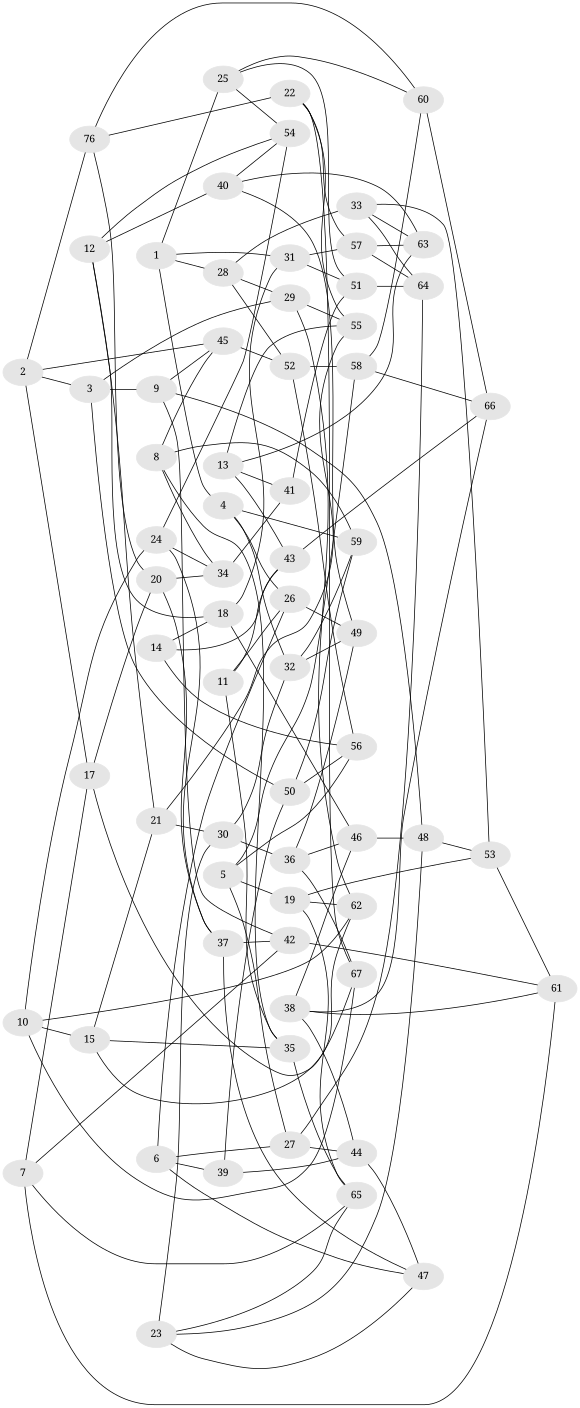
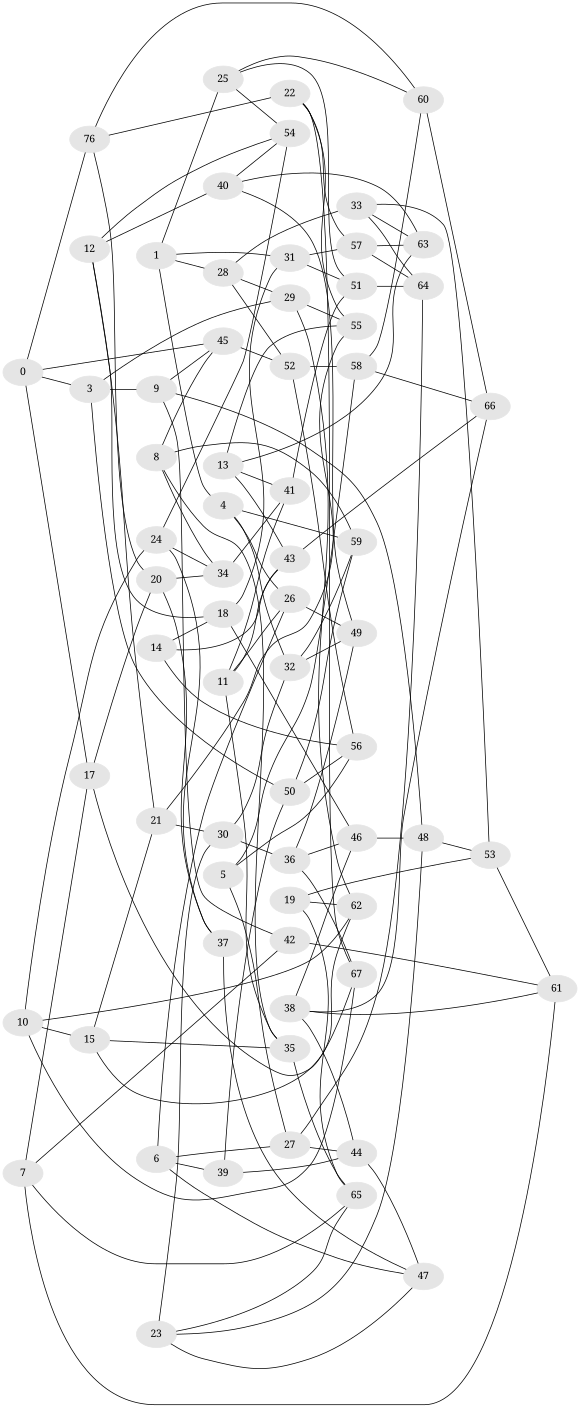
node "2": label "2" -> "0"
edge "41" -- "11": added
edge "5" -- "19": removed
edge "42" -- "37": removed
